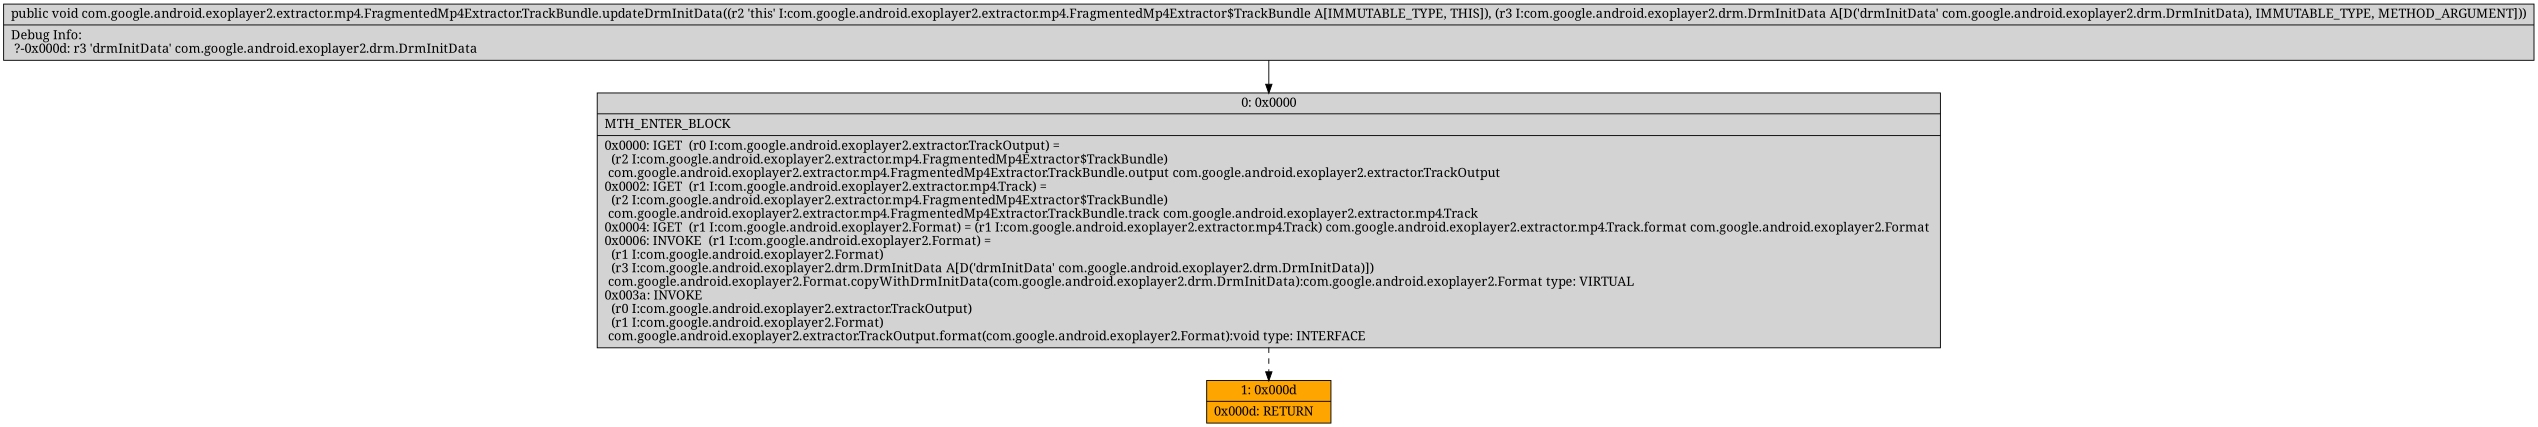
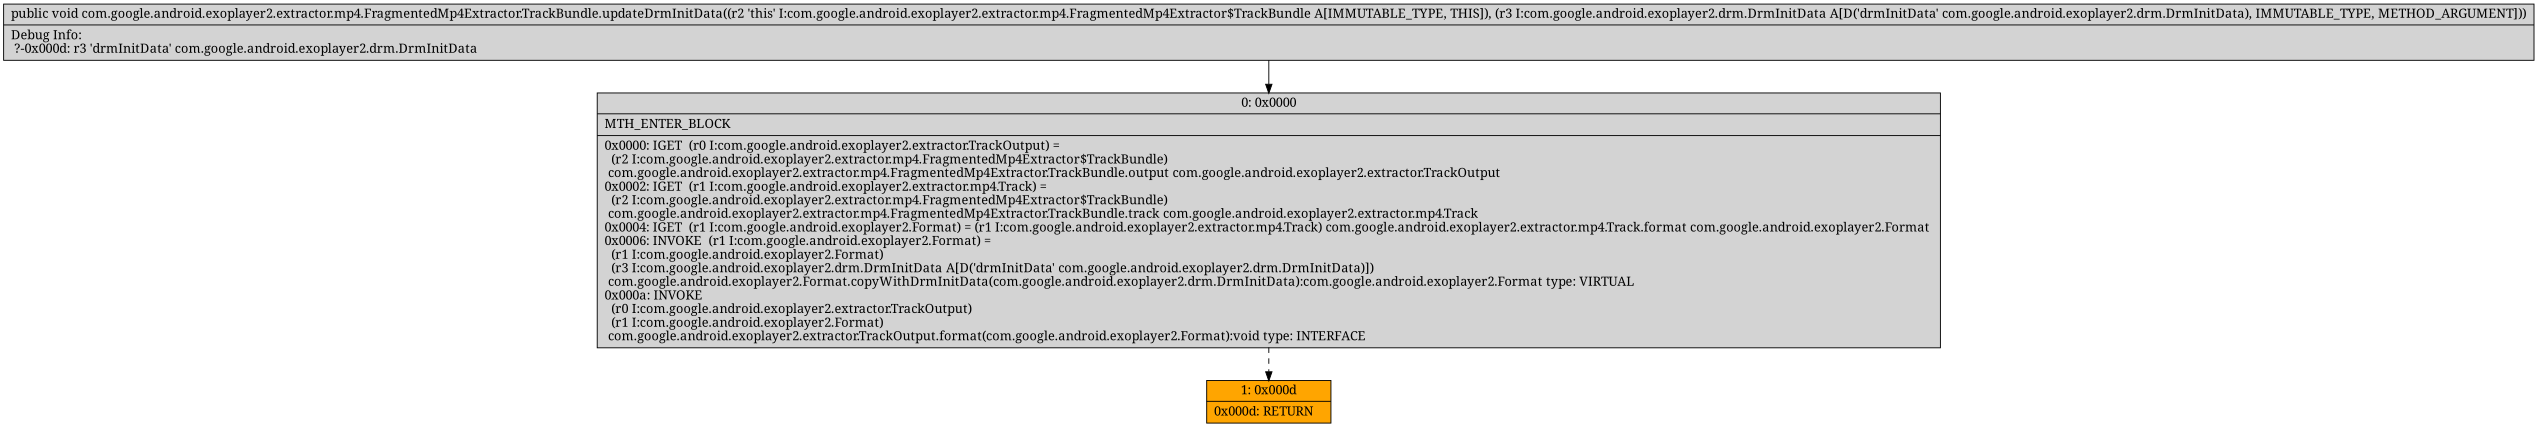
node "0: 0x0000": text "0x003a: INVOKE" -> "0x000a: INVOKE"
